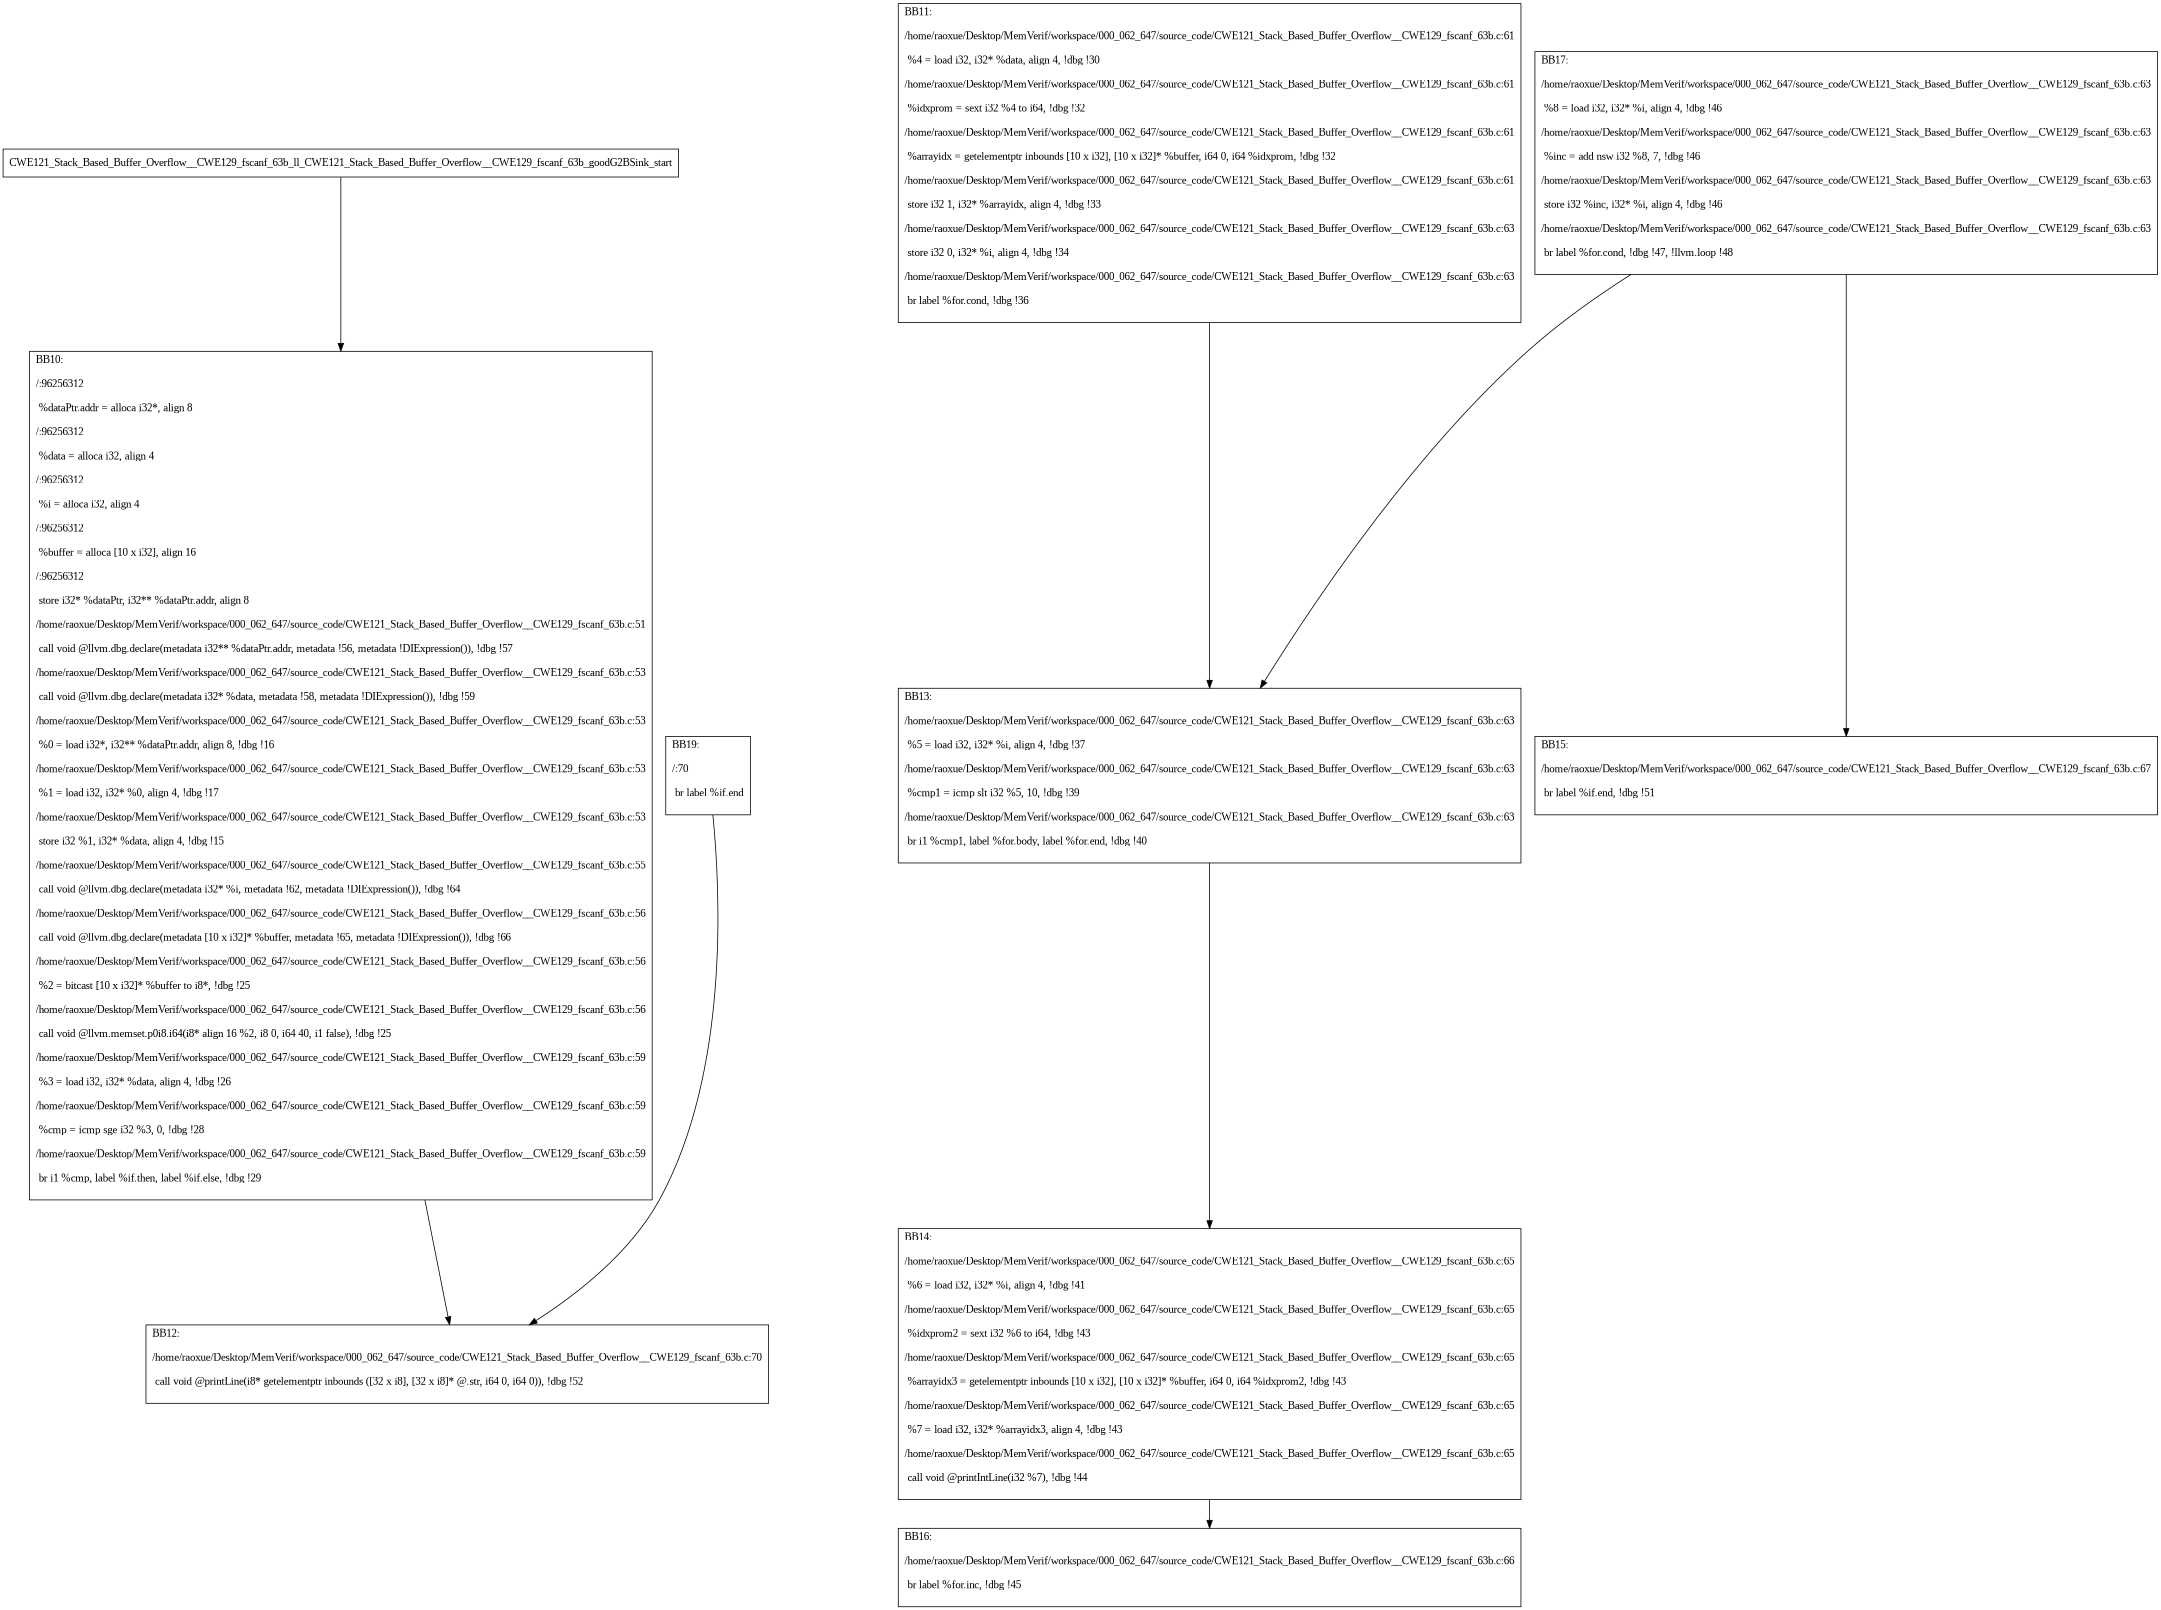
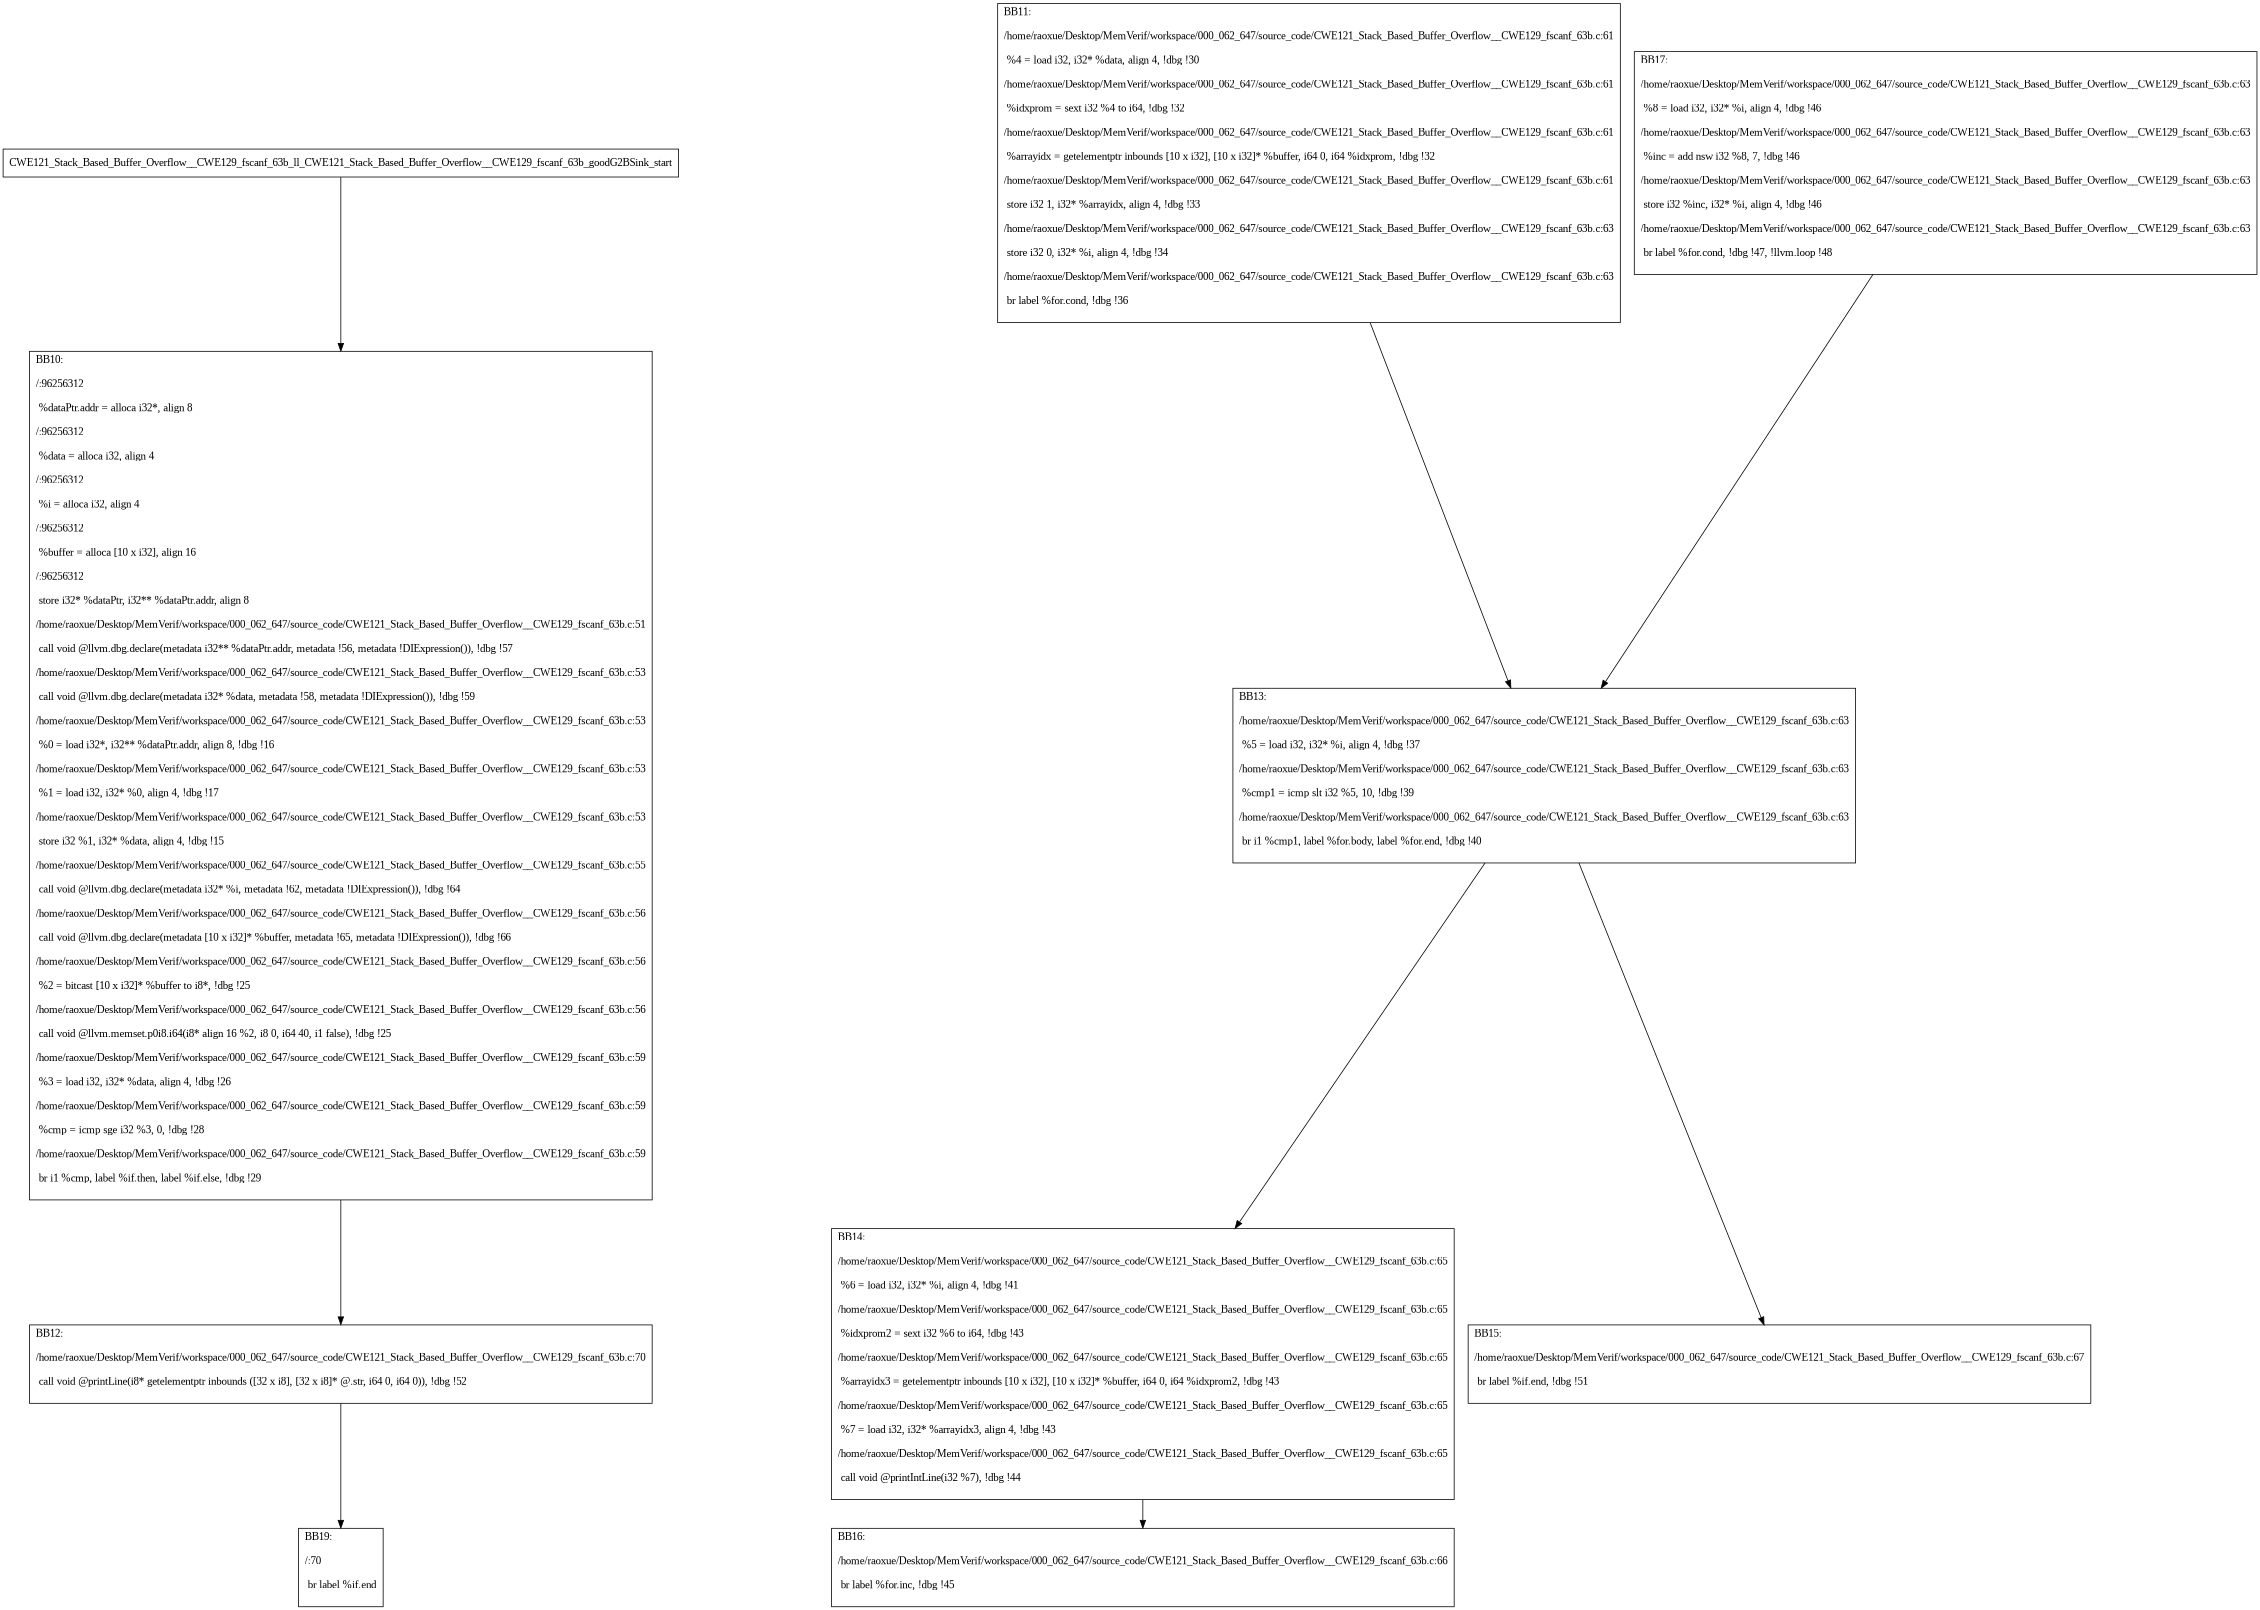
edge "BB17:" -> "BB15:": now "BB13:" -> "BB15:"
edge "BB19:" -> "BB12:": reversed
